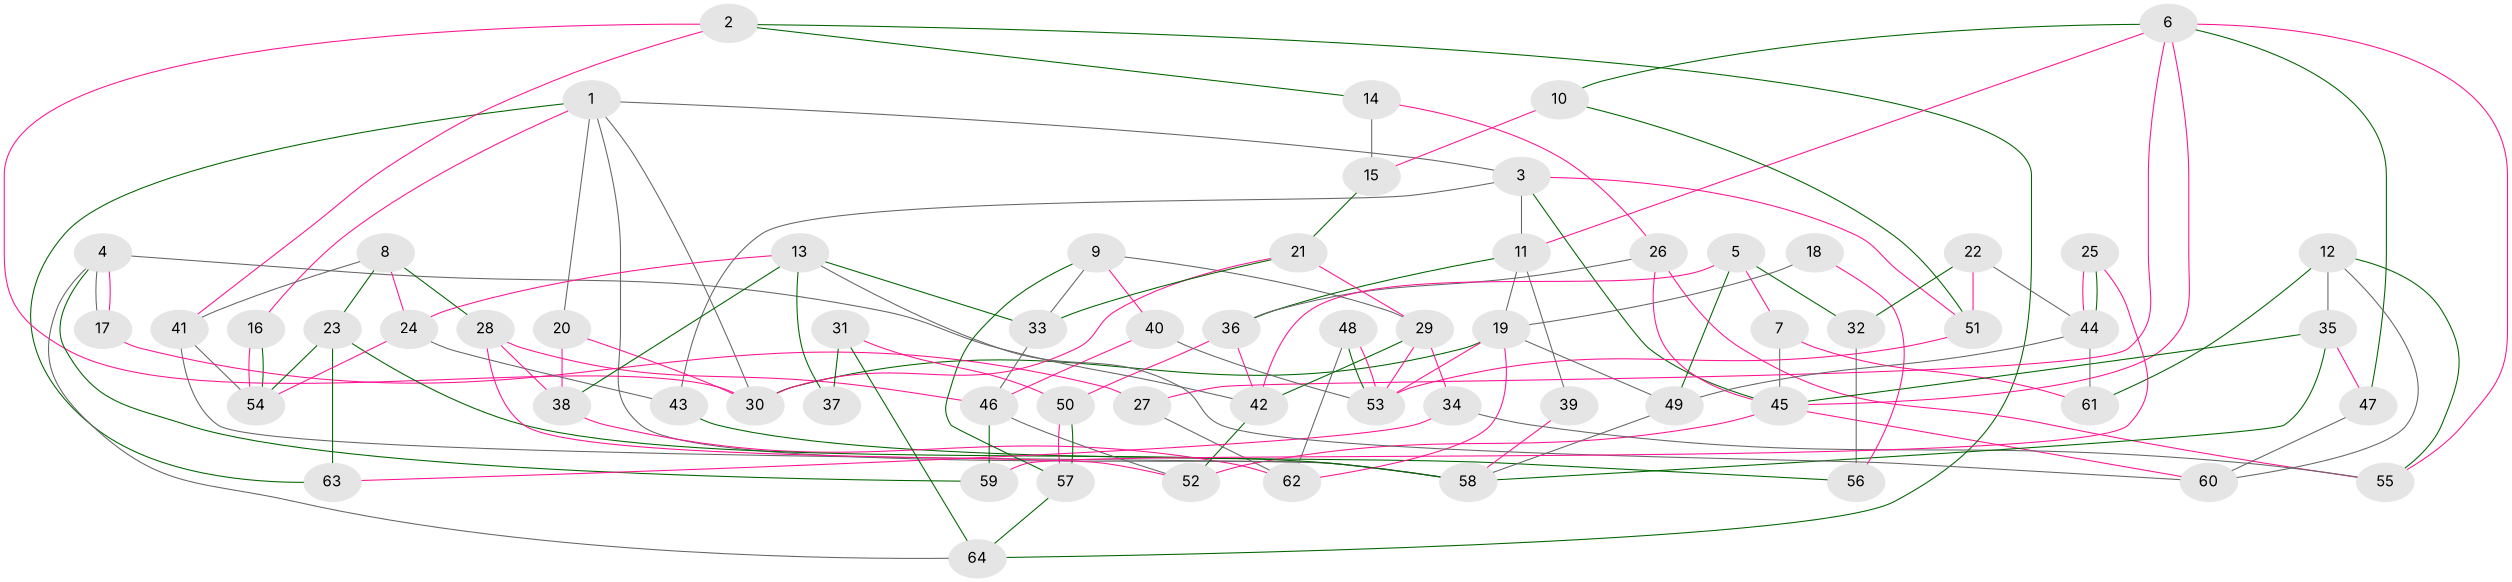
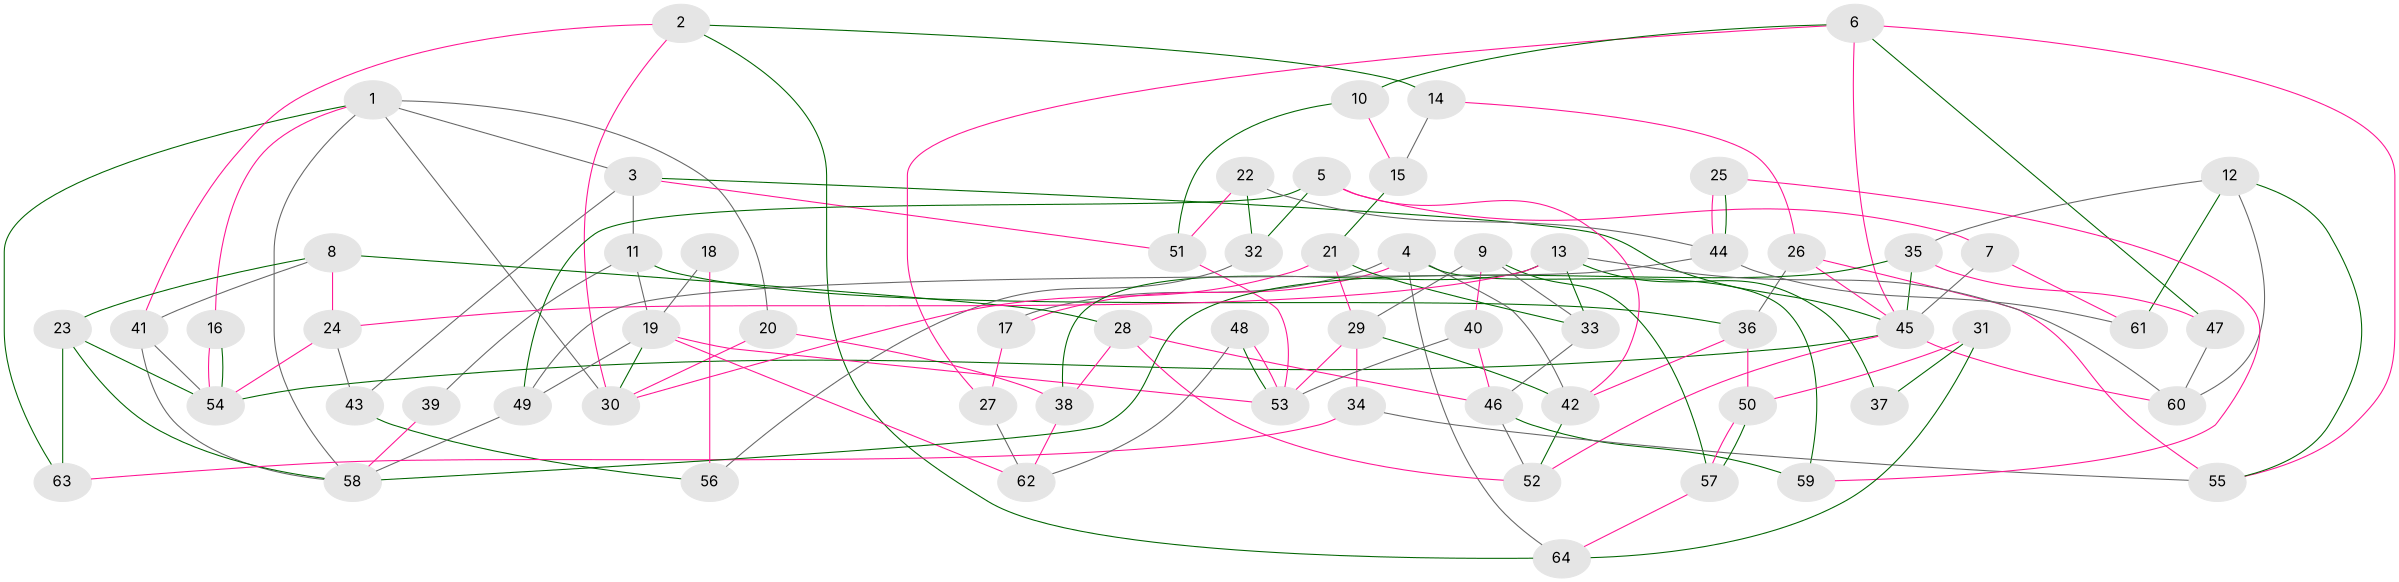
edge "6" -- "11": removed
edge "45" -- "54": added
edge "57" -- "64": color darkgreen -> deeppink
